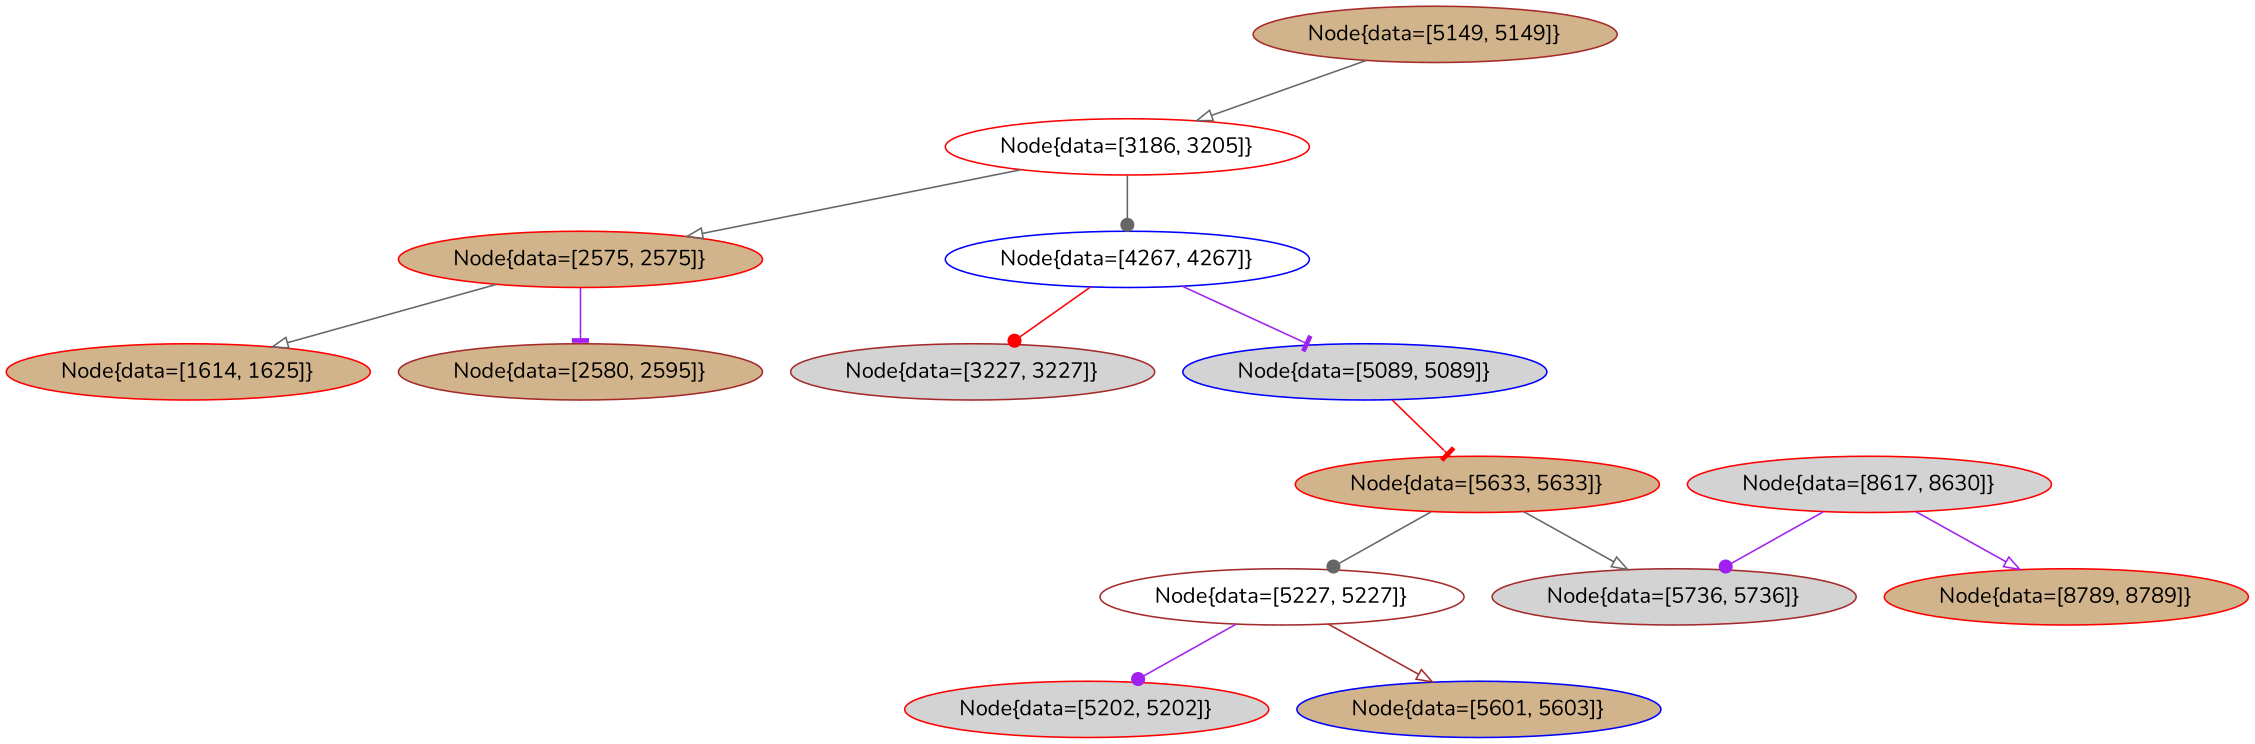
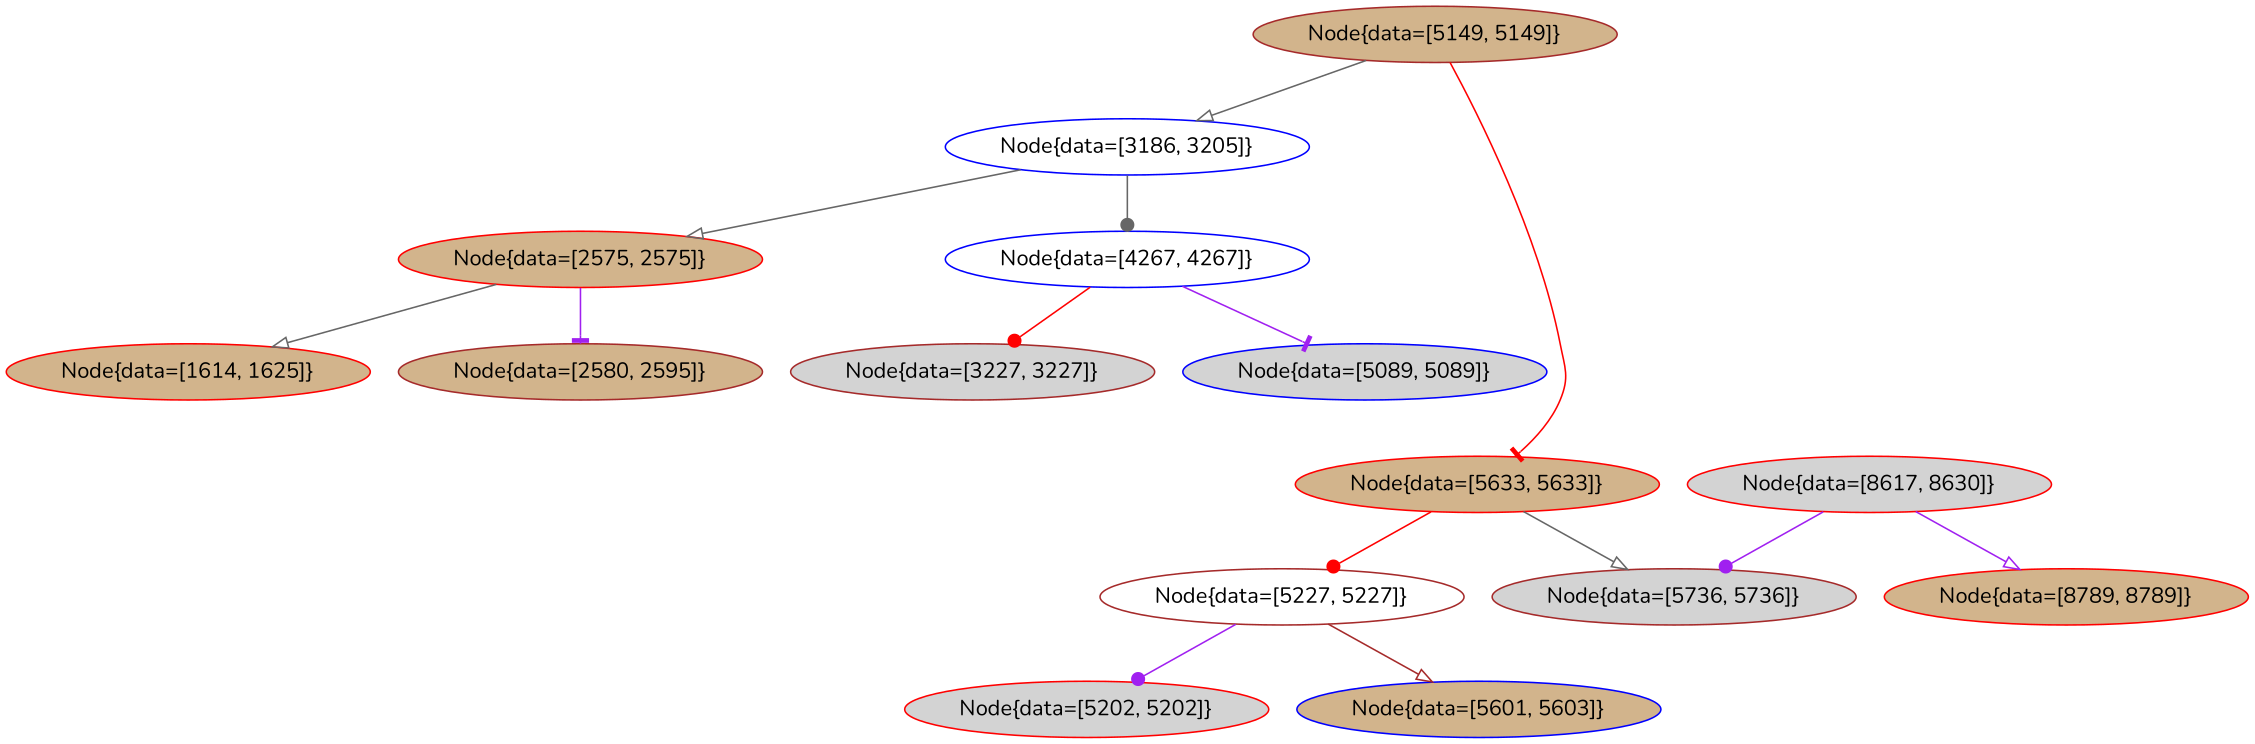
node "Node{data=[3186, 3205]}": color red -> blue
edge "Node{data=[5089, 5089]}" -> "Node{data=[5633, 5633]}": now "Node{data=[5149, 5149]}" -> "Node{data=[5633, 5633]}"
edge "Node{data=[5633, 5633]}" -> "Node{data=[5227, 5227]}": color gray40 -> red
